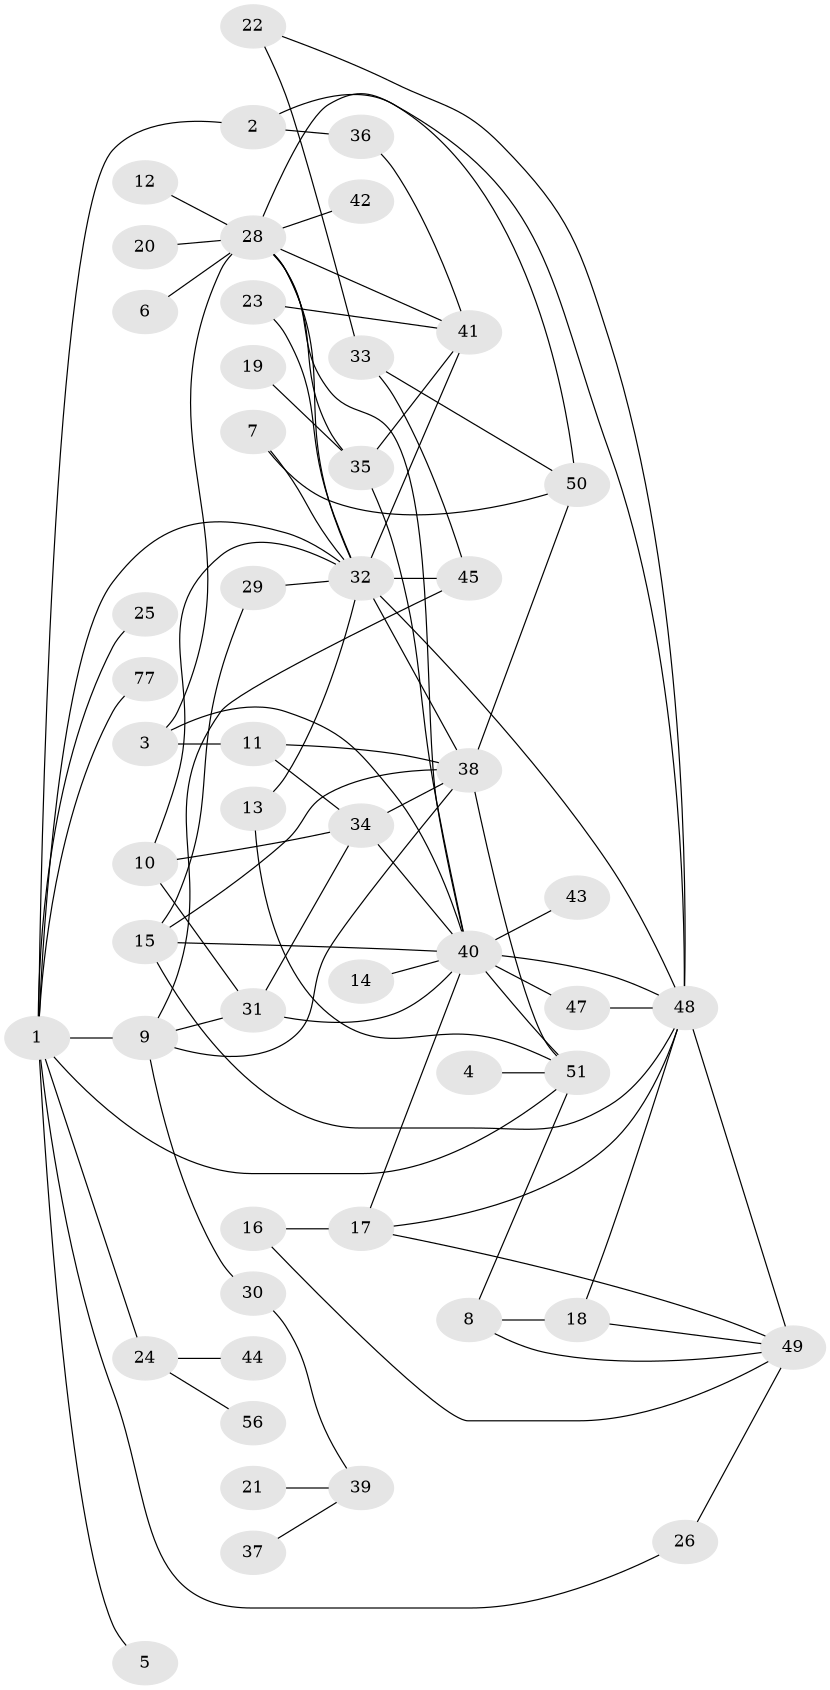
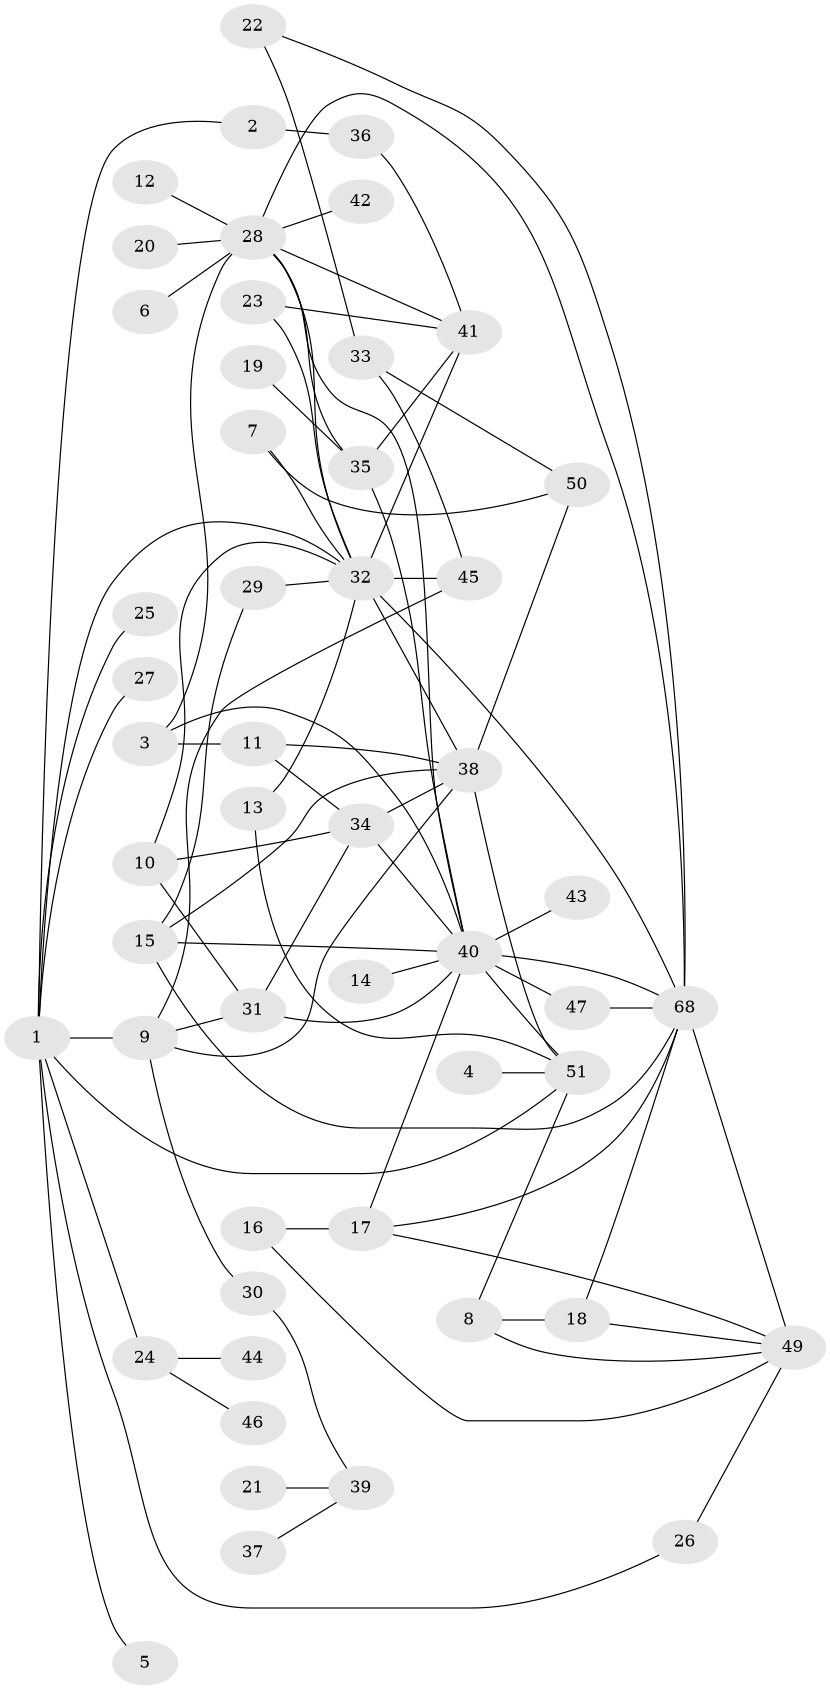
edge "2" -- "50": removed
node "77": label "77" -> "27"
node "48": label "48" -> "68"
node "56": label "56" -> "46"
